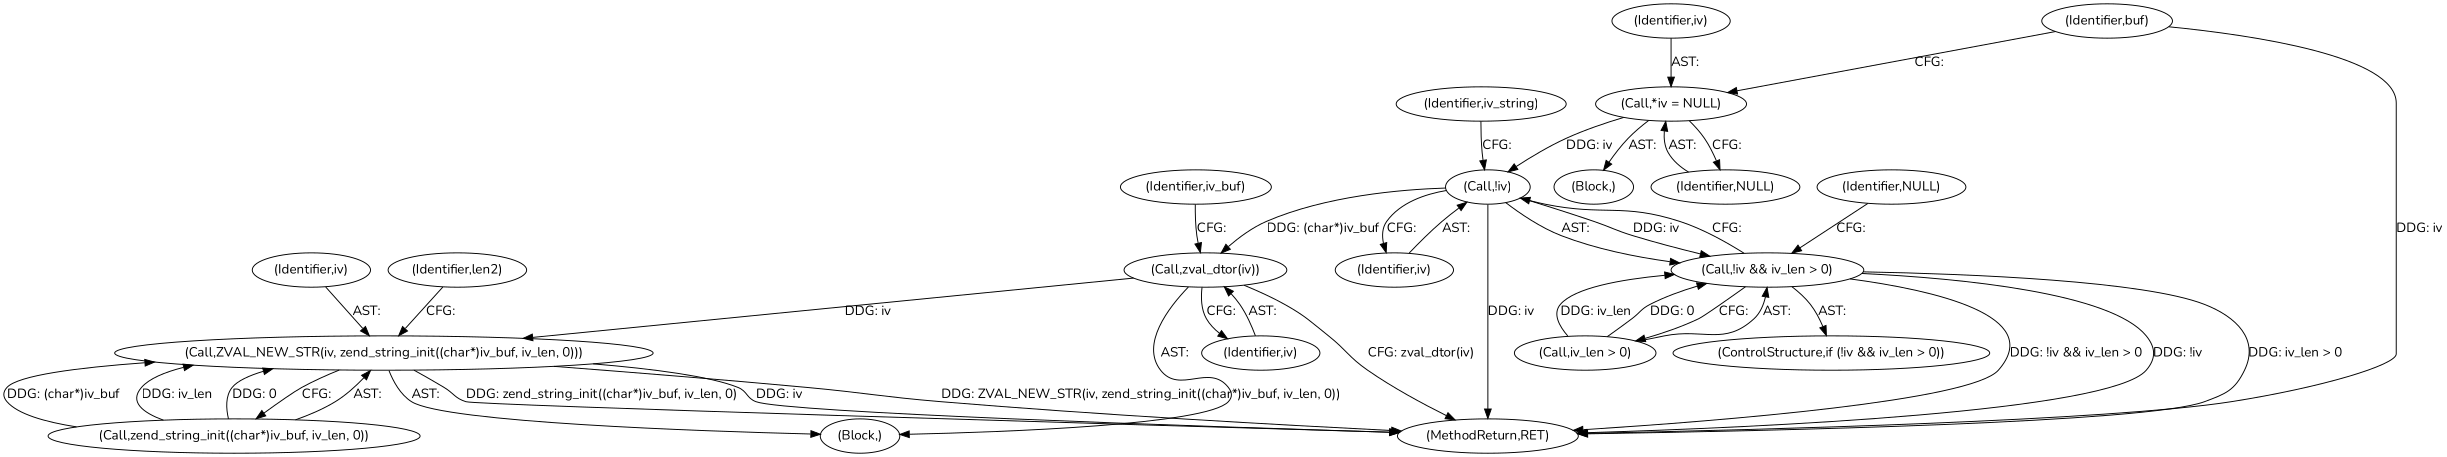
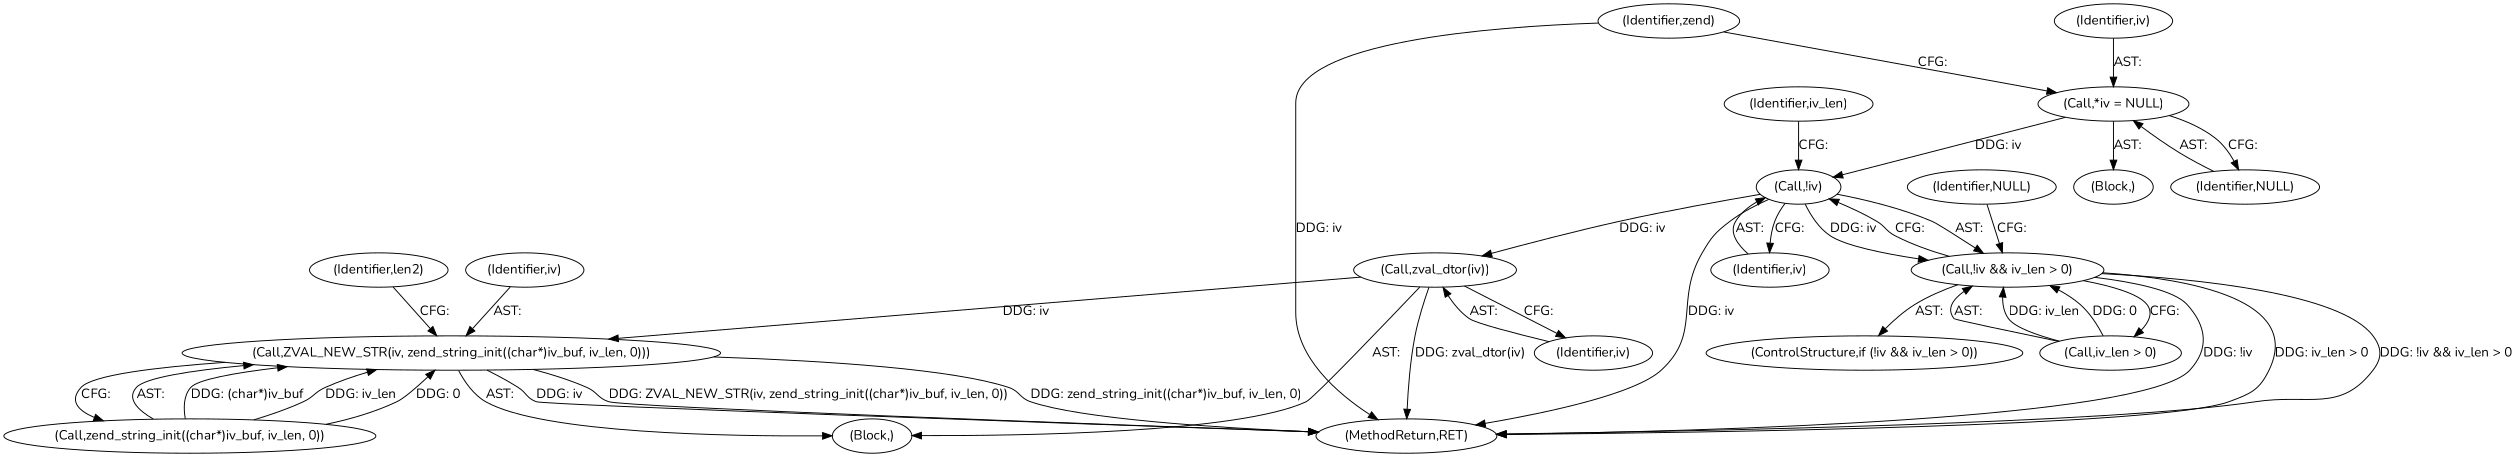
node "(Identifier,buf)": label "(Identifier,buf)" -> "(Identifier,zend)"
node "(Identifier,iv_string)": label "(Identifier,iv_string)" -> "(Identifier,iv_len)"
node "(Identifier,iv_buf)": removed
edge "(Call,!iv)" -> "(Call,zval_dtor(iv))": label "DDG: (char*)iv_buf" -> "DDG: iv"
edge "(Call,zval_dtor(iv))" -> "(MethodReturn,RET)": label "CFG: zval_dtor(iv)" -> "DDG: zval_dtor(iv)"
